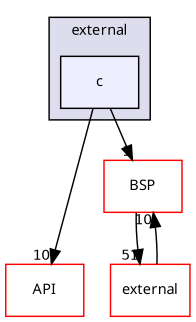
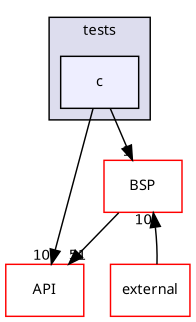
cluster "external": label "external" -> "tests"
edge "BSP" -> "external": now "BSP" -> "API"
